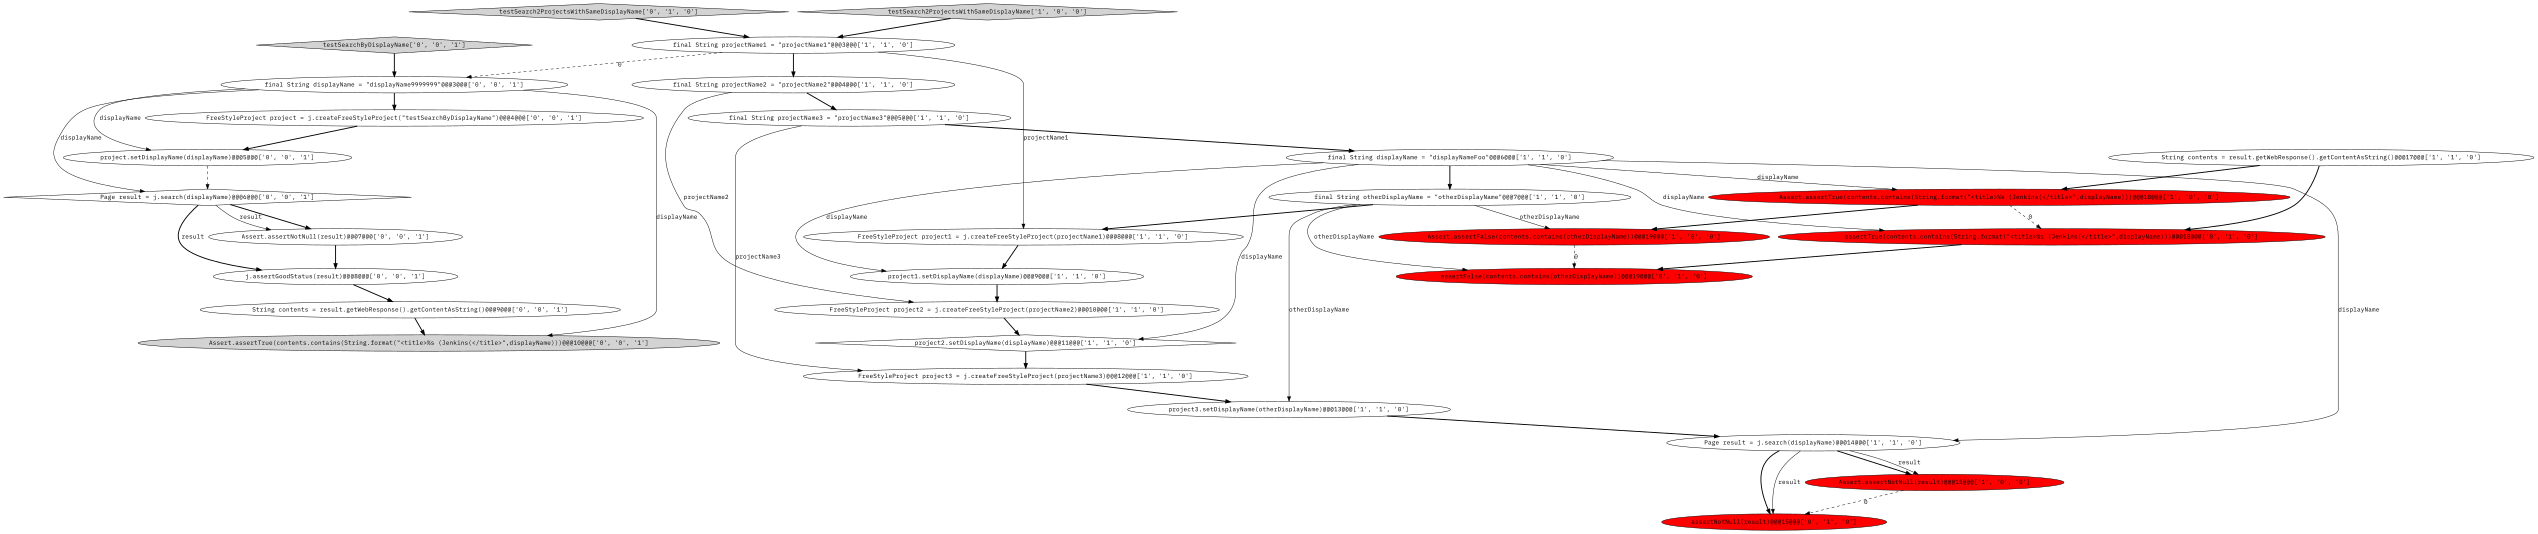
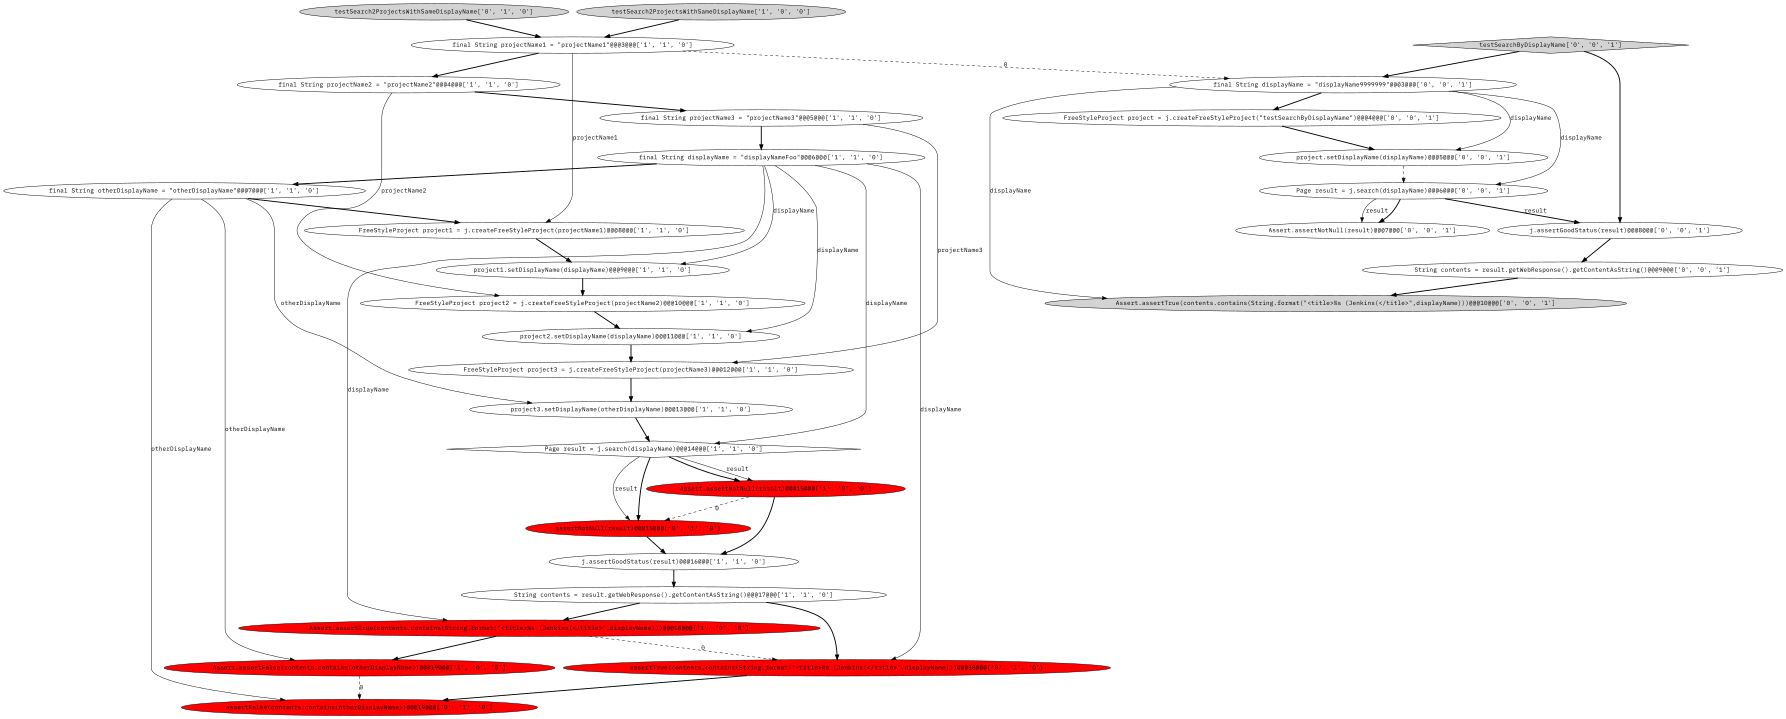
node "testSearch2ProjectsWithSameDisplayName['0', '1', '0']": shape diamond -> ellipse
node "testSearch2ProjectsWithSameDisplayName['1', '0', '0']": shape diamond -> ellipse
node "Page result = j.search(displayName)@@@6@@@['0', '0', '1']": shape diamond -> ellipse
edge "Assert.assertNotNull(result)@@@7@@@['0', '0', '1']" -> "j.assertGoodStatus(result)@@@8@@@['0', '0', '1']": now "testSearchByDisplayName['0', '0', '1']" -> "j.assertGoodStatus(result)@@@8@@@['0', '0', '1']"
node "project2.setDisplayName(displayName)@@@11@@@['1', '1', '0']": shape diamond -> ellipse
node "Page result = j.search(displayName)@@@14@@@['1', '1', '0']": shape ellipse -> diamond
node "j.assertGoodStatus(result)@@@16@@@['1', '1', '0']": added
